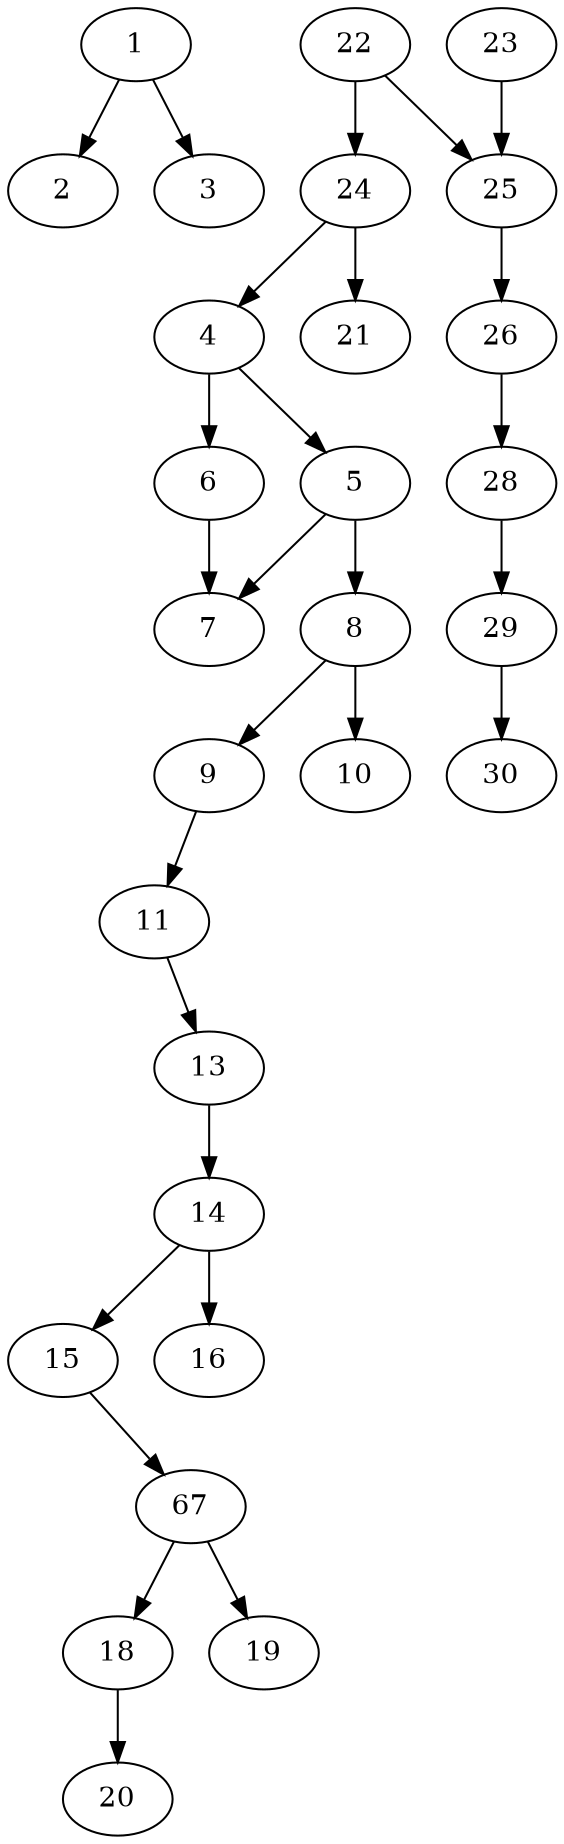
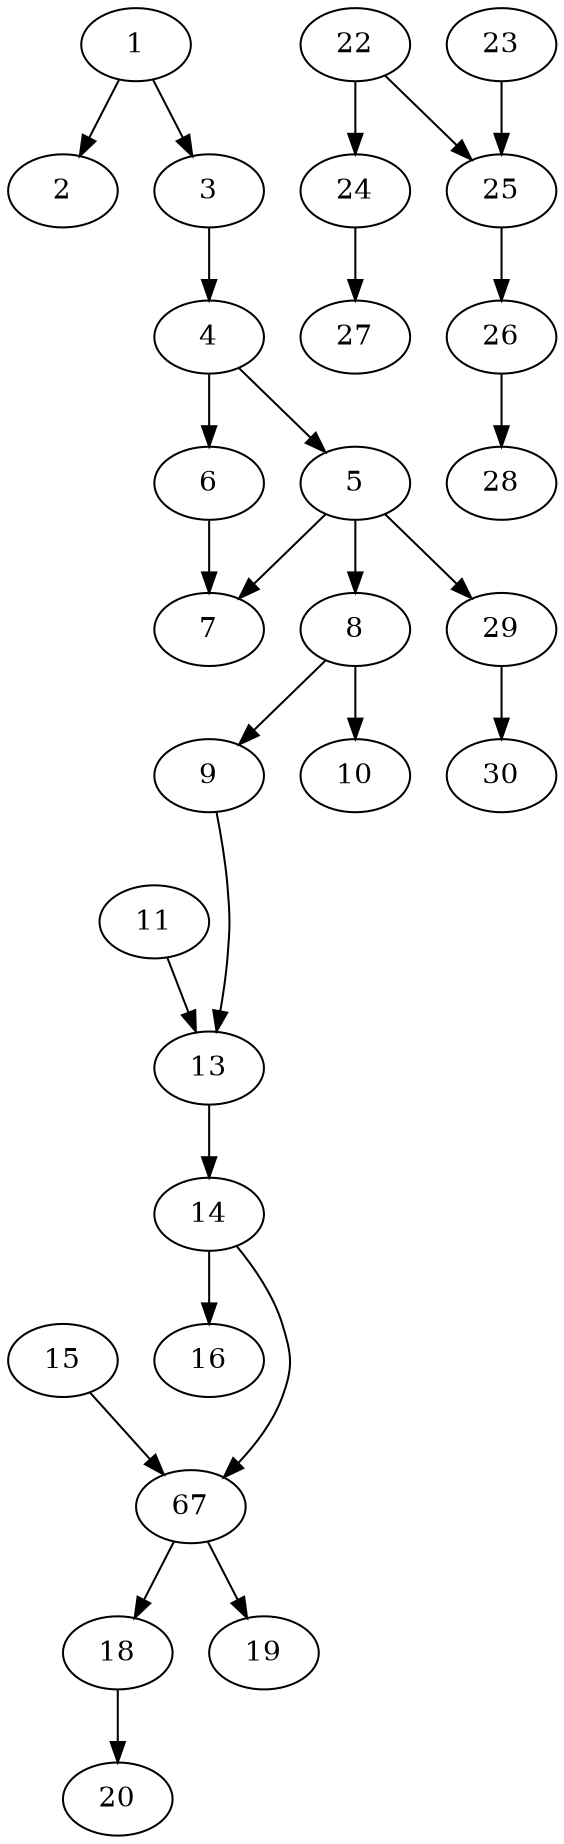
edge "24" -> "4": now "3" -> "4"
node "21": label "21" -> "27"
edge "28" -> "29": now "5" -> "29"
edge "9" -> "11": now "9" -> "13"
edge "14" -> "15": now "14" -> "67"
